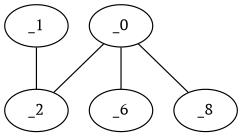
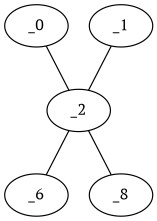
edge "_0" -- "_6": now "_2" -- "_6"
edge "_0" -- "_8": now "_2" -- "_8"
